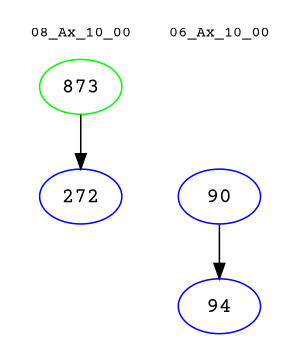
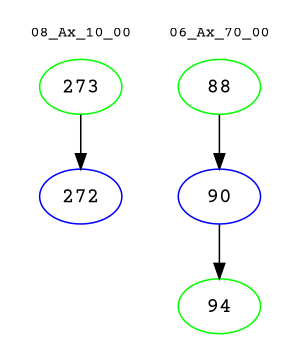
cluster "06_Ax_10_00": label "06_Ax_10_00" -> "06_Ax_70_00"
node "873": label "873" -> "273"
node "88": added
node "94": color blue -> green
